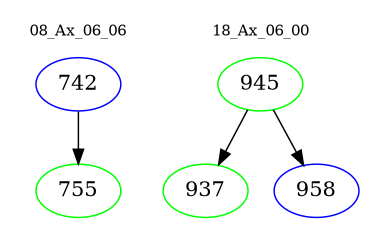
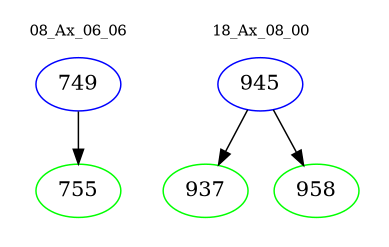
cluster "18_Ax_06_00": label "18_Ax_06_00" -> "18_Ax_08_00"
node "742": label "742" -> "749"
node "945": color green -> blue
node "958": color blue -> green
